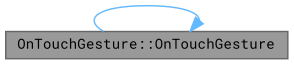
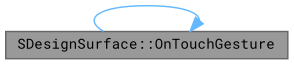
node "OnTouchGesture::OnTouchGesture": label "OnTouchGesture::OnTouchGesture" -> "SDesignSurface::OnTouchGesture"
